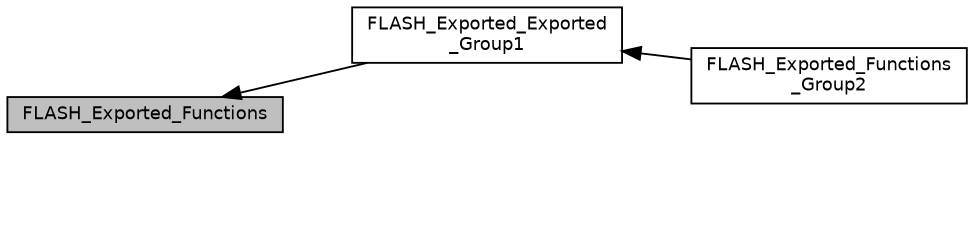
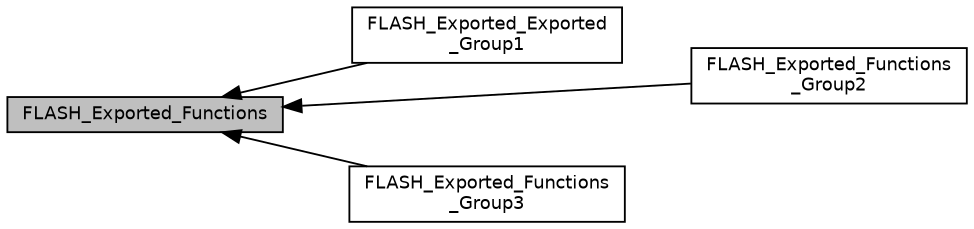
edge "FLASH_Exported_Functions _Group2" -> "FLASH_Exported_Exported _Group1": now "FLASH_Exported_Functions _Group2" -> "FLASH_Exported_Functions"
node "FLASH_Exported_Functions _Group3": added
